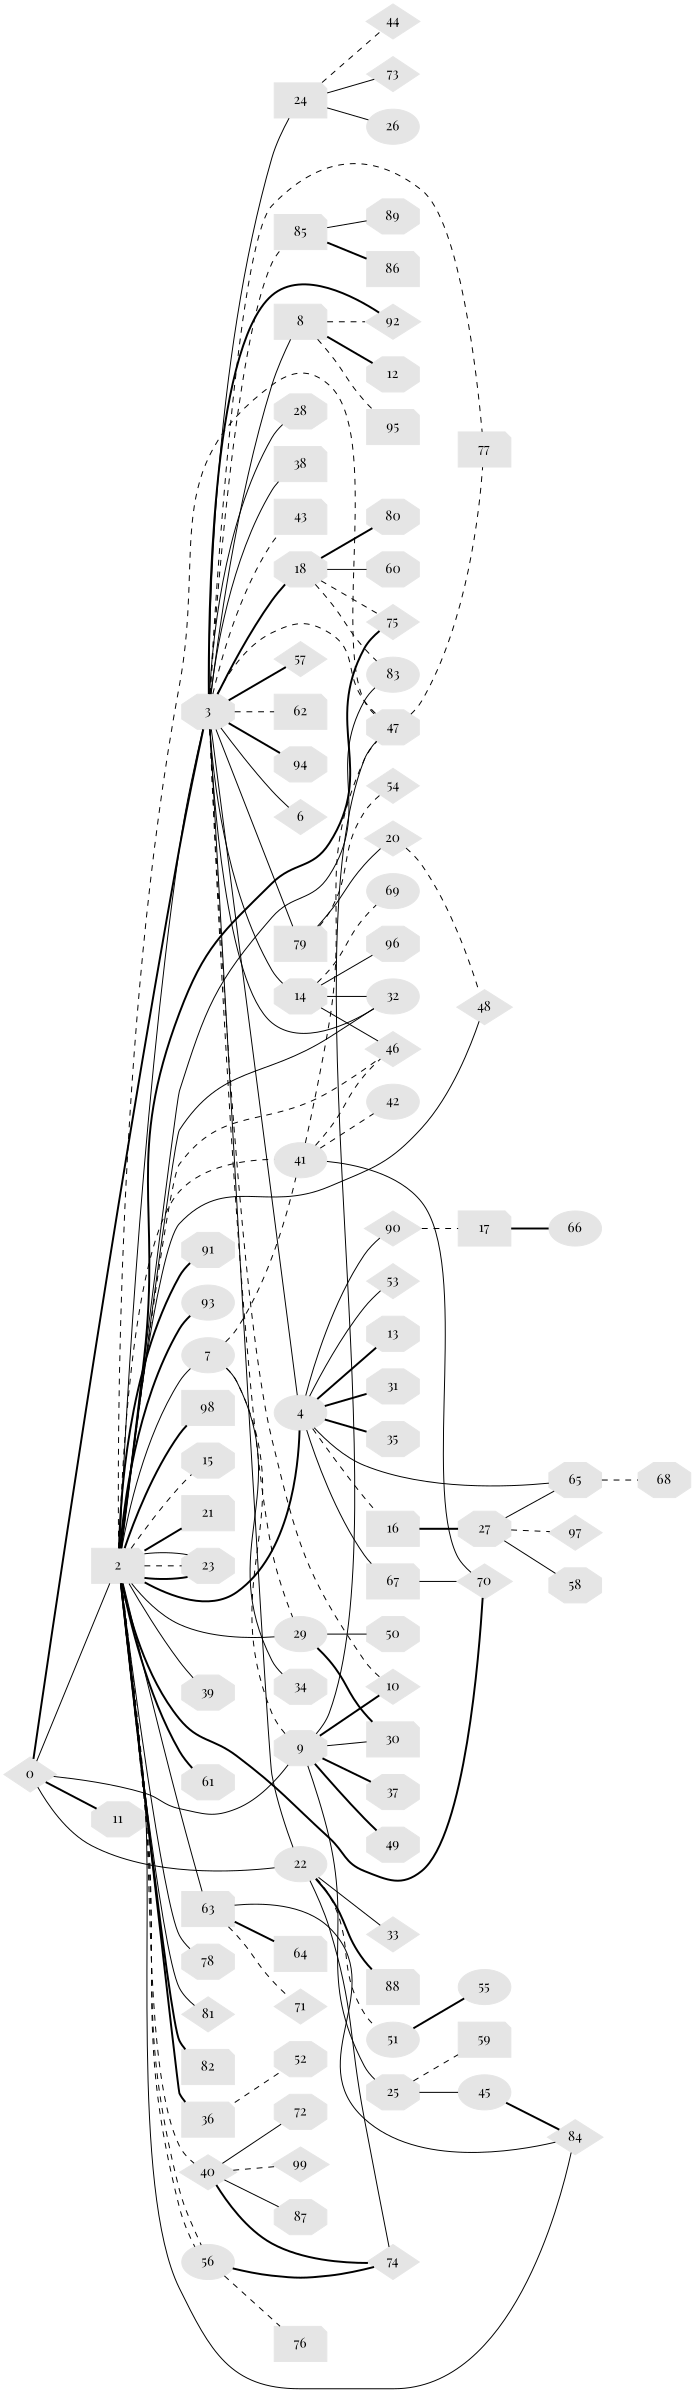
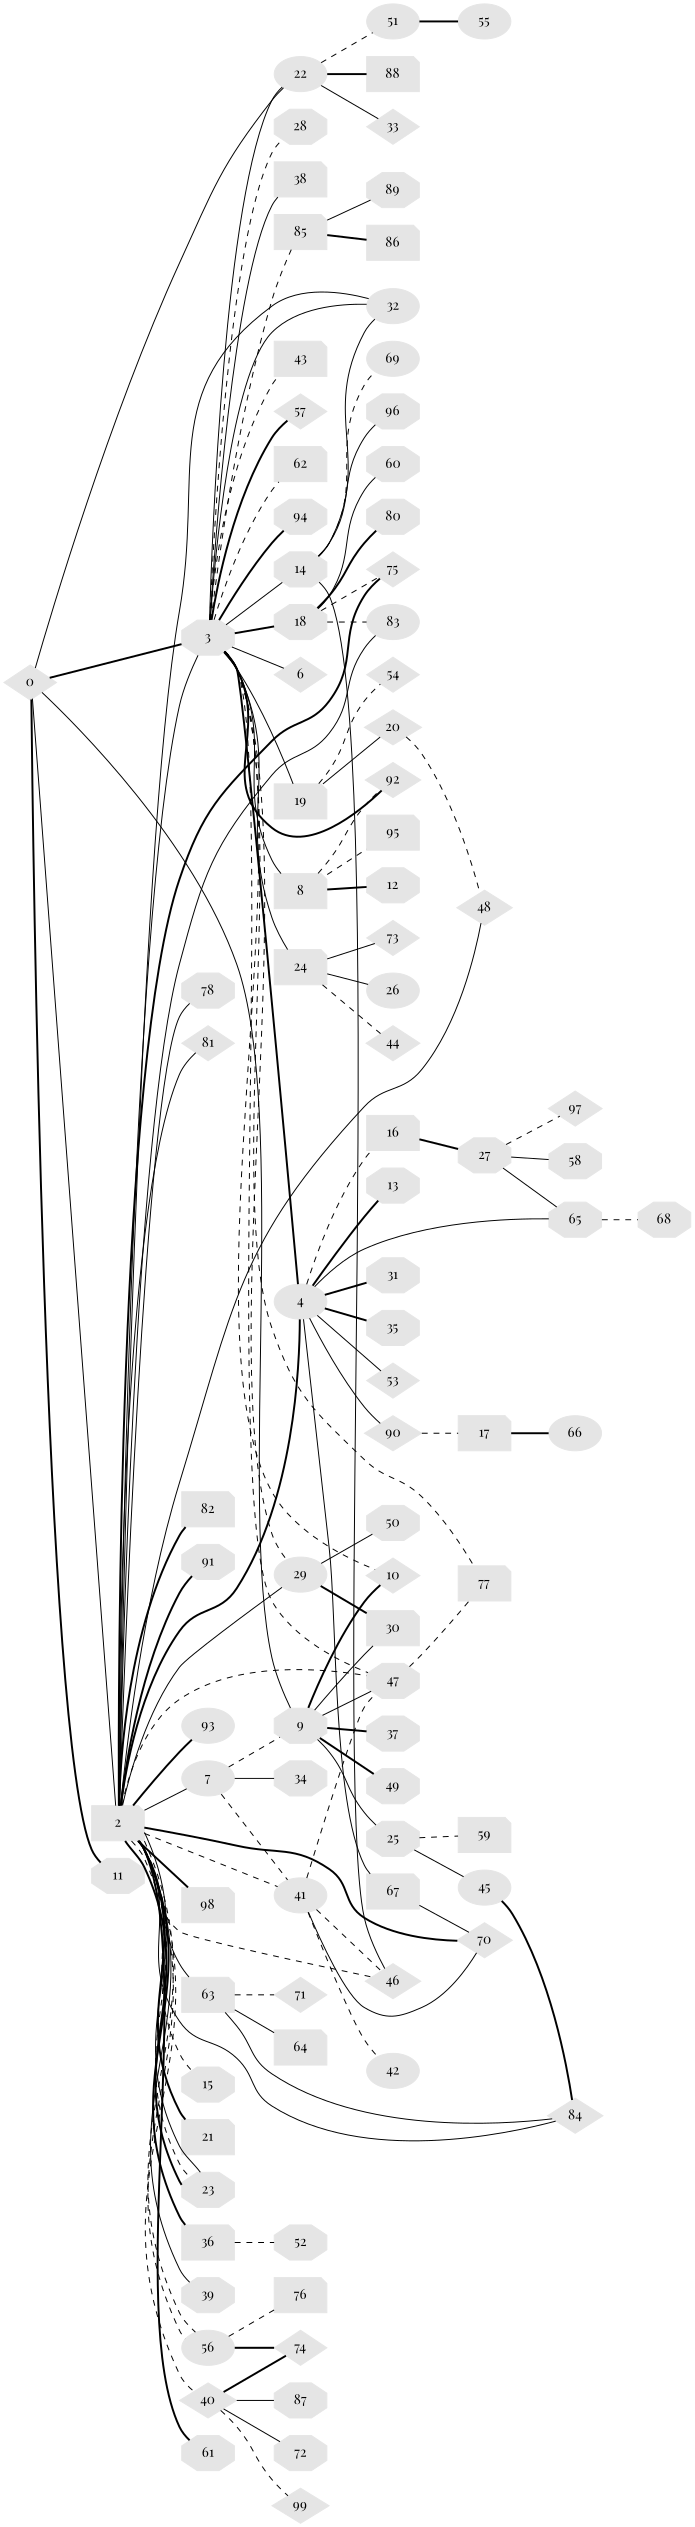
edge "28" -- "3": style solid -> dashed
node "79": label "79" -> "19"
edge "3" -- "4": style solid -> bold
edge "63" -- "64": style bold -> solid
edge "22" -- "74": removed
